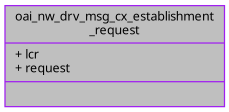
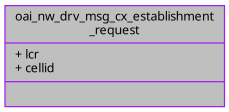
node "oai_nw_drv_msg_cx_establishment": text "+ request" -> "+ cellid"
